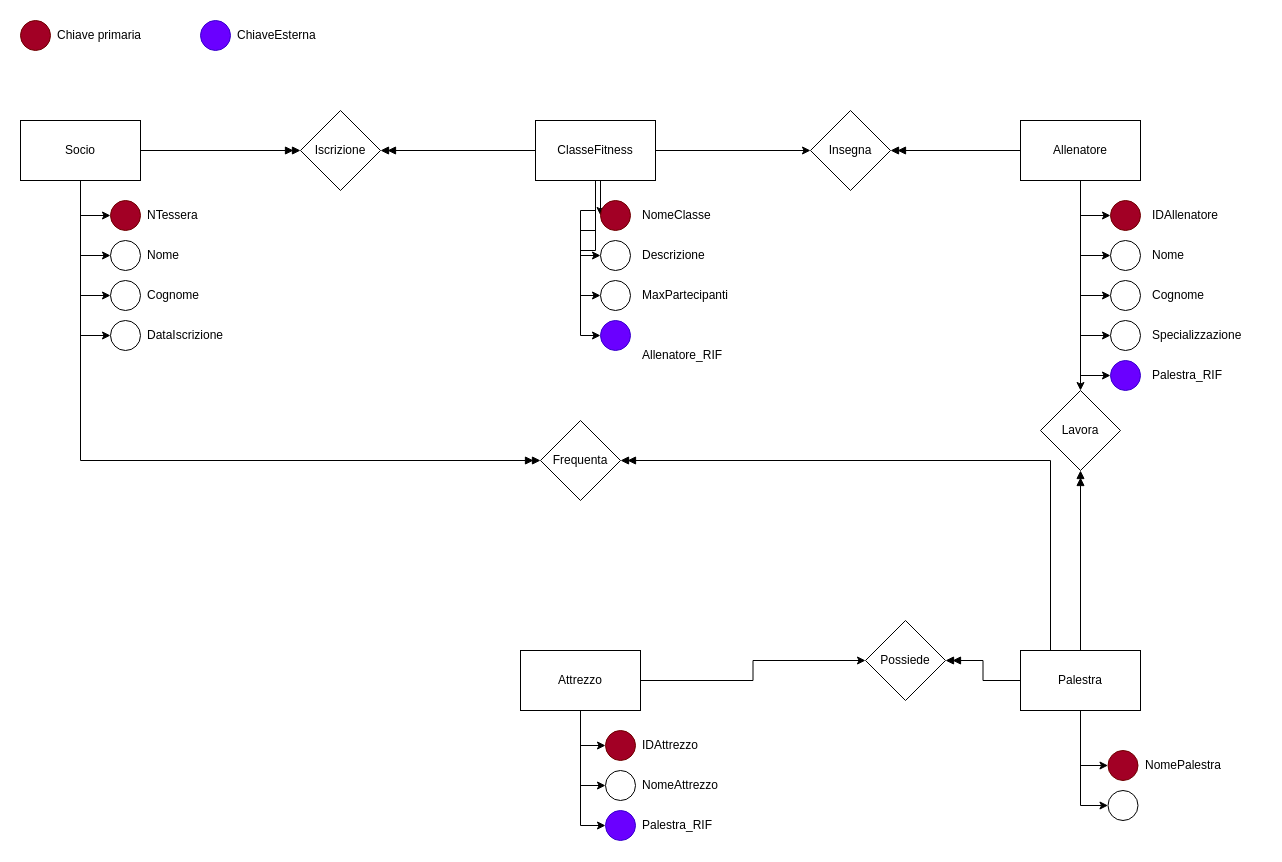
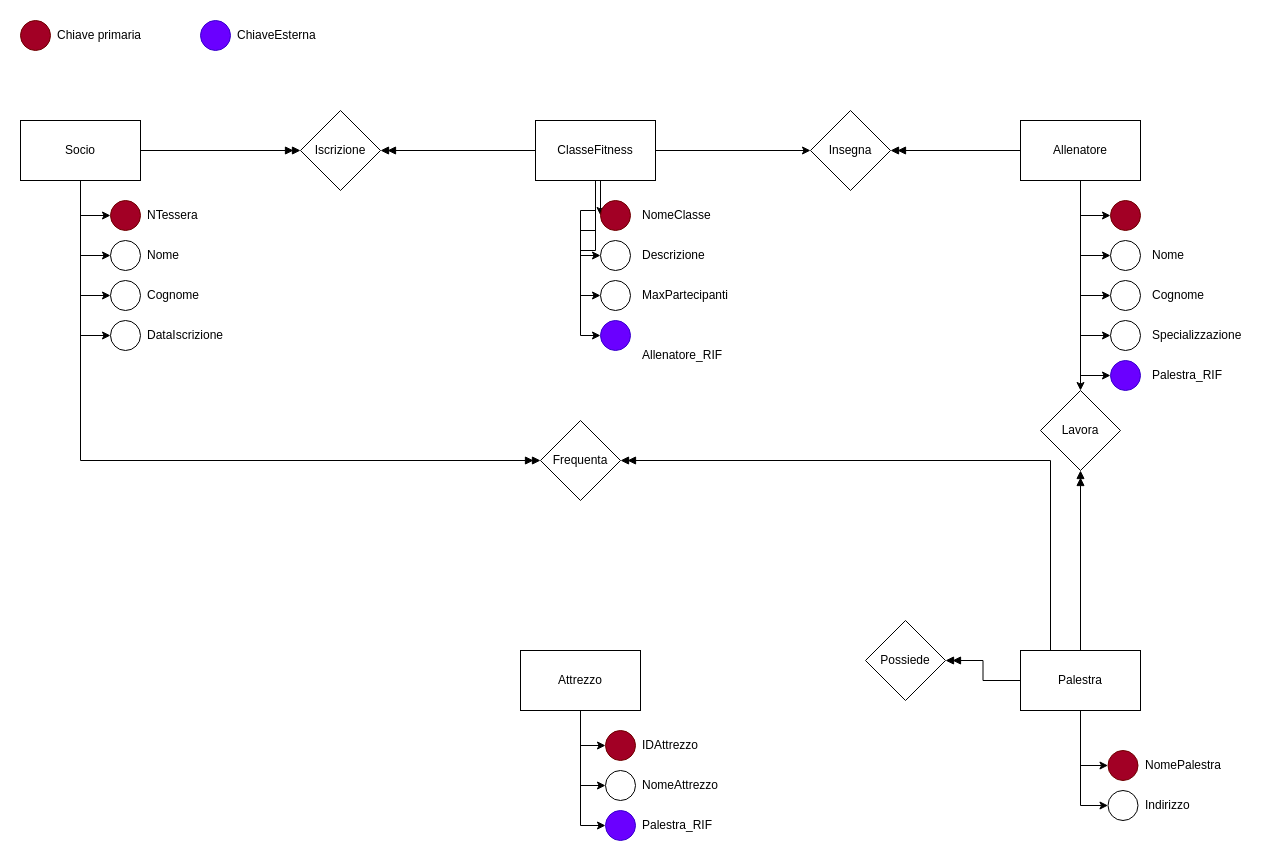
node "IDAllenatore": removed
edge "Attrezzo" -> "Possiede": removed
node "Indirizzo": added
